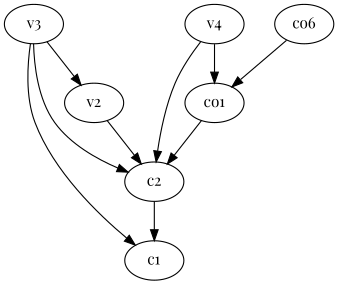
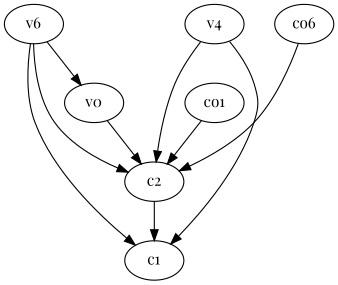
node "v3": label "v3" -> "v6"
edge "v4" -> "co1": now "v4" -> "c1"
edge "co6" -> "co1": now "co6" -> "c2"
node "v2": label "v2" -> "v0"
